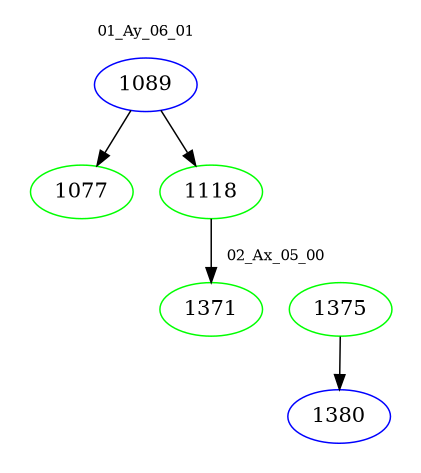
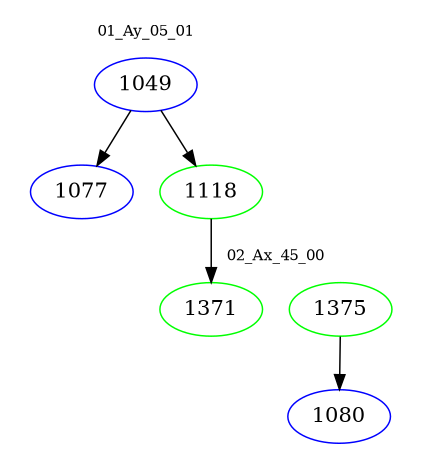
cluster "01_Ay_06_01": label "01_Ay_06_01" -> "01_Ay_05_01"
node "1089": label "1089" -> "1049"
node "1077": color green -> blue
cluster "02_Ax_05_00": label "02_Ax_05_00" -> "02_Ax_45_00"
node "1380": label "1380" -> "1080"
